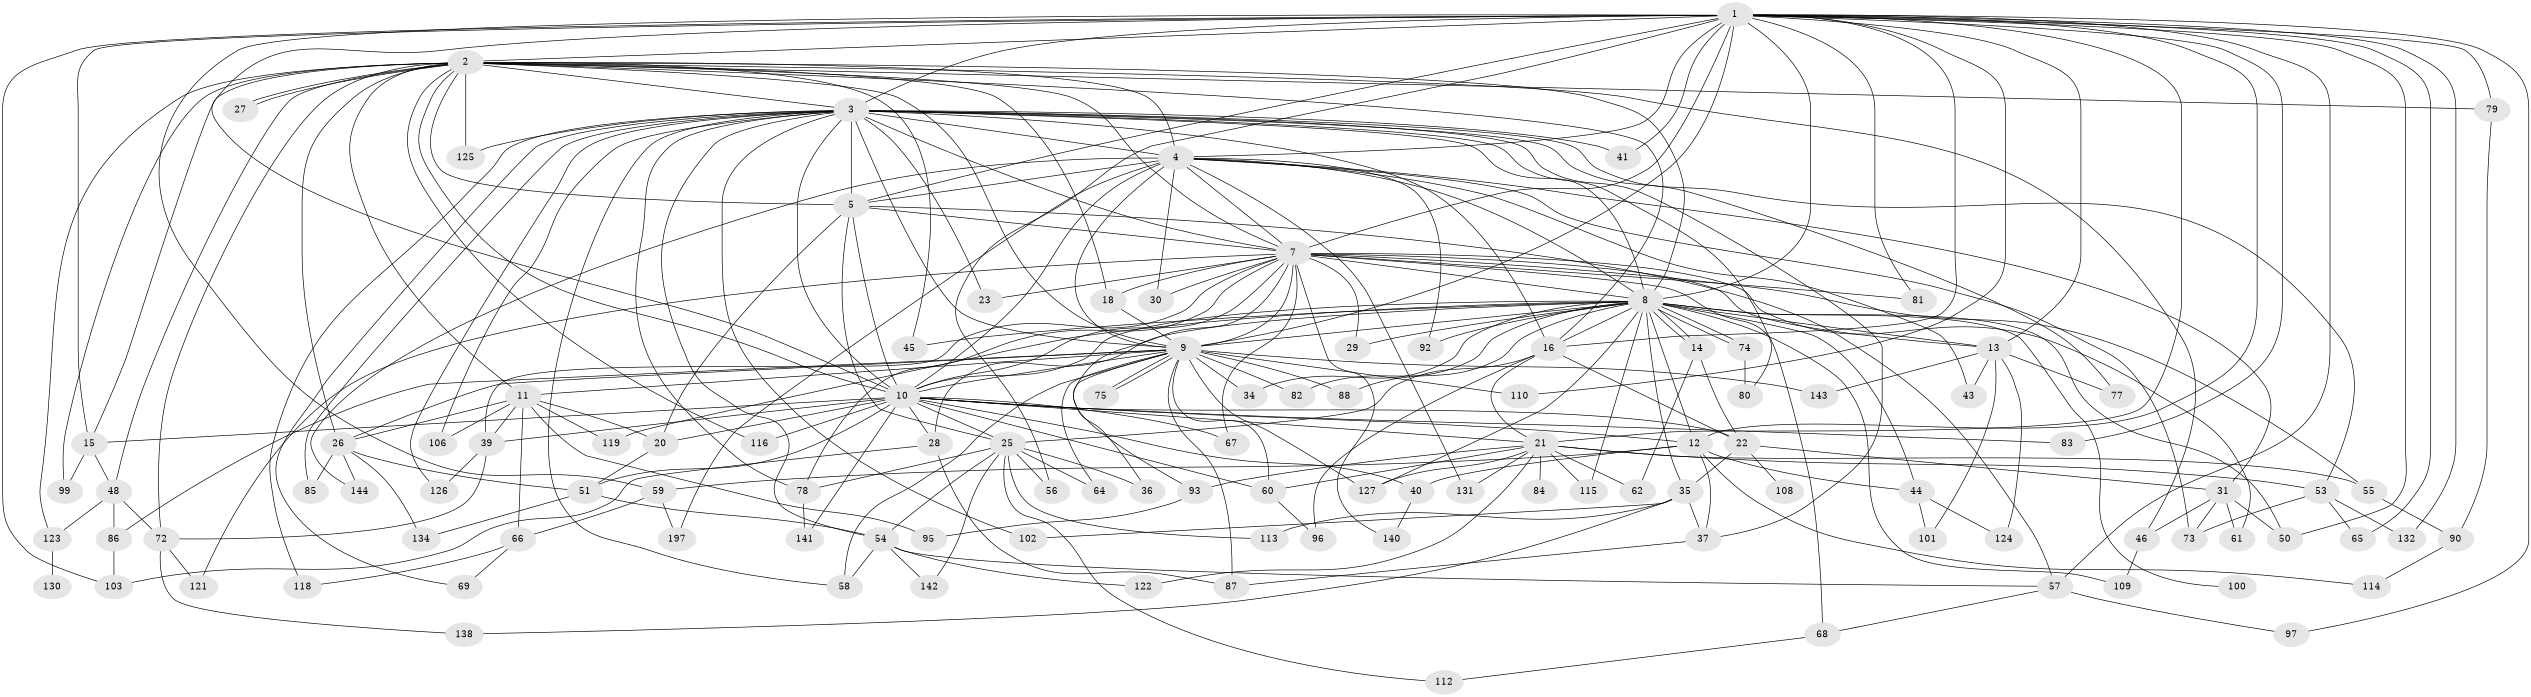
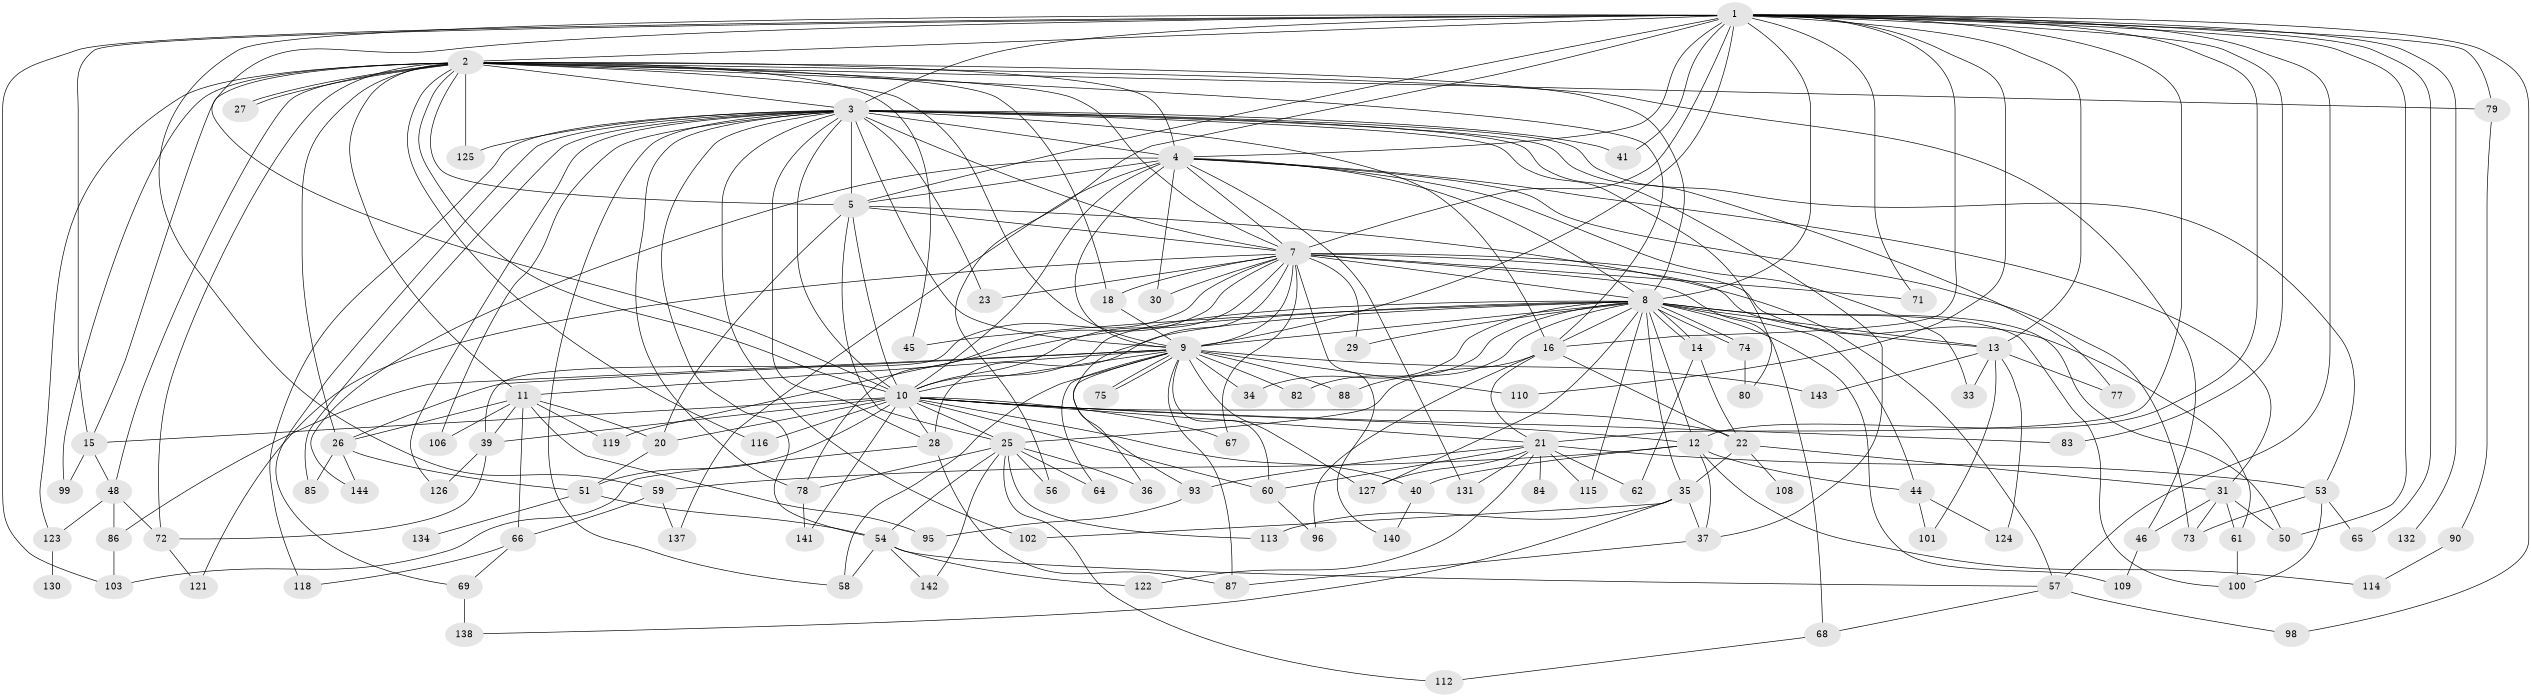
edge "3" -- "8": now "3" -- "28"
node "81": label "81" -> "71"
node "92": removed
node "43": label "43" -> "33"
edge "26" -- "134": removed
node "55": removed
edge "53" -- "132": now "53" -- "100"
node "197": label "197" -> "137"
edge "61" -- "100": added
edge "72" -- "138": now "69" -- "138"
node "97": label "97" -> "98"
